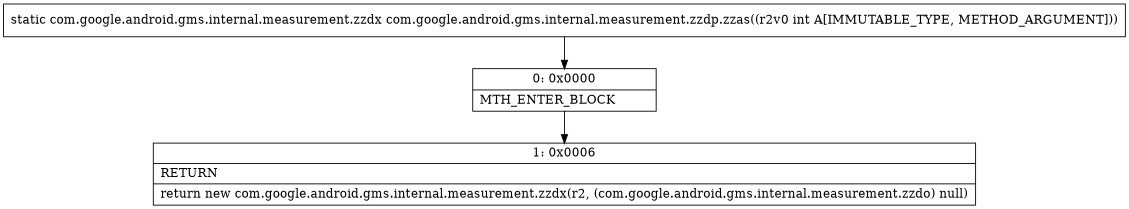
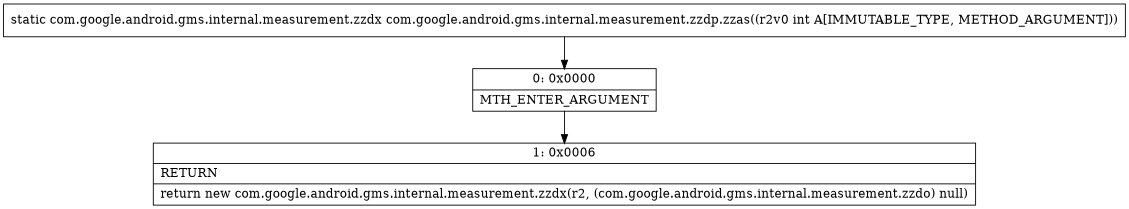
node "0: 0x0000": text "MTH_ENTER_BLOCK" -> "MTH_ENTER_ARGUMENT"
